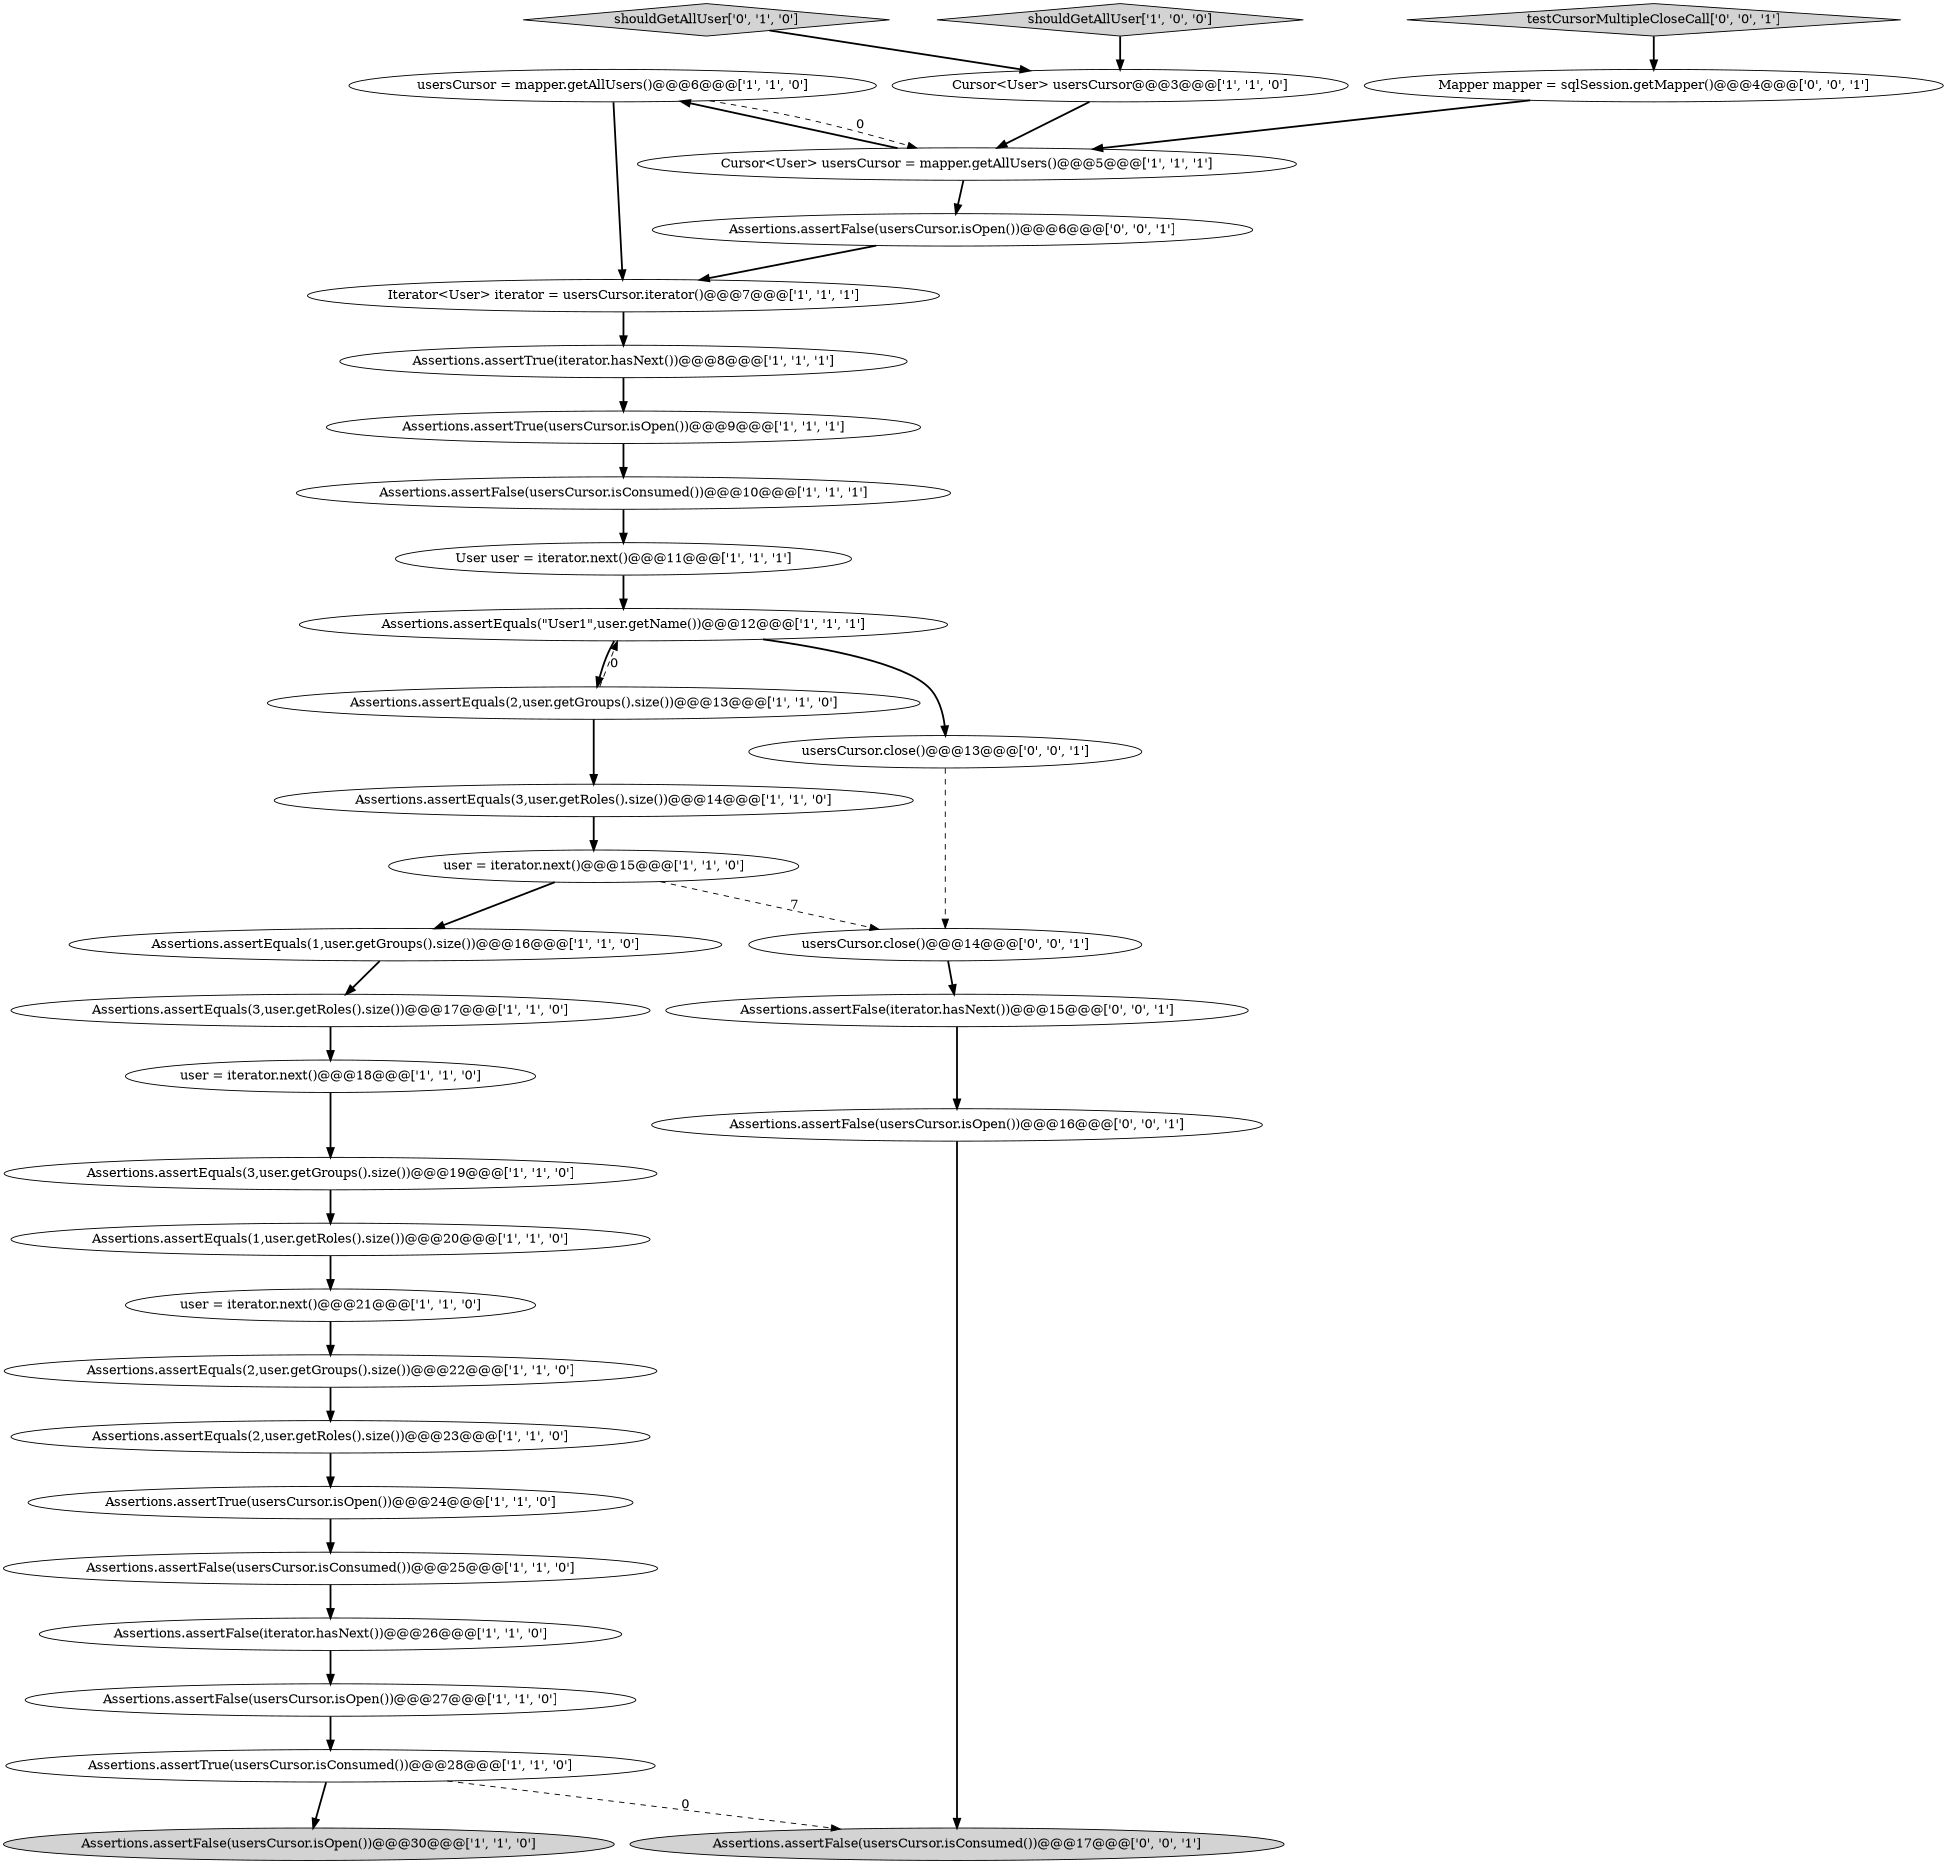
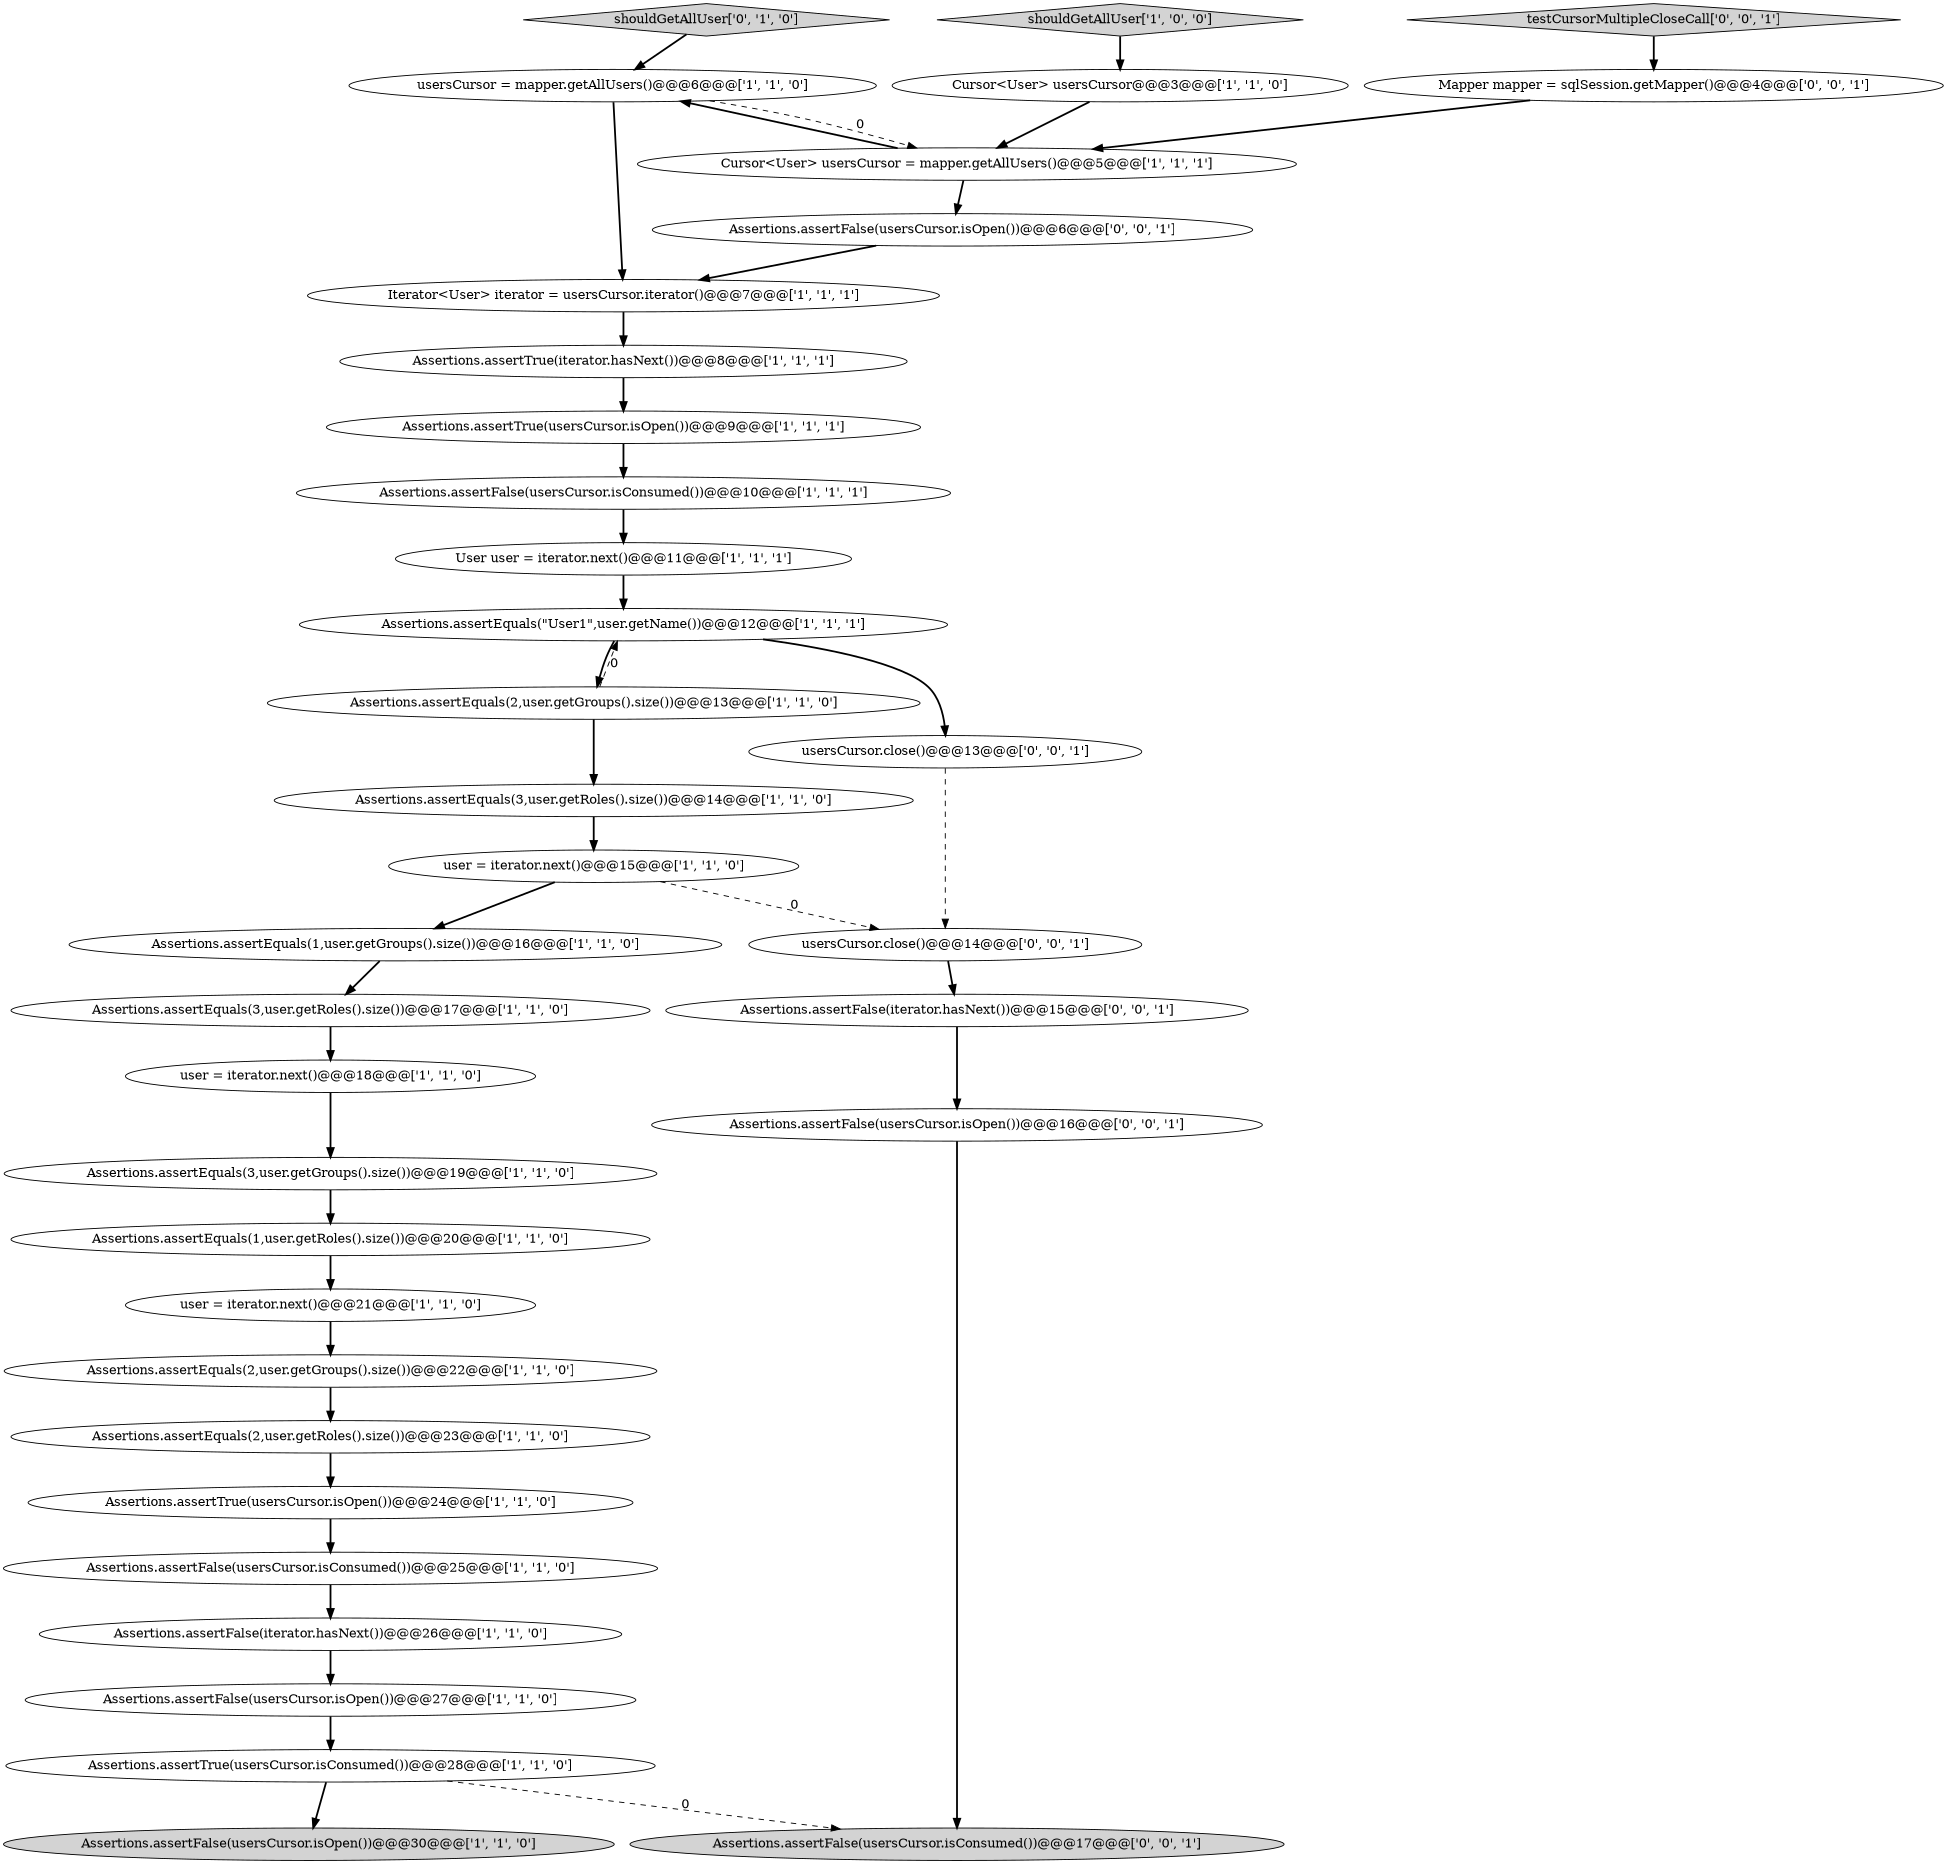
edge "shouldGetAllUser['0', '1', '0']" -> "Cursor<User> usersCursor@@@3@@@['1', '1', '0']": now "shouldGetAllUser['0', '1', '0']" -> "usersCursor = mapper.getAllUsers()@@@6@@@['1', '1', '0']"
edge "user = iterator.next()@@@15@@@['1', '1', '0']" -> "usersCursor.close()@@@14@@@['0', '0', '1']": label "7" -> "0"
